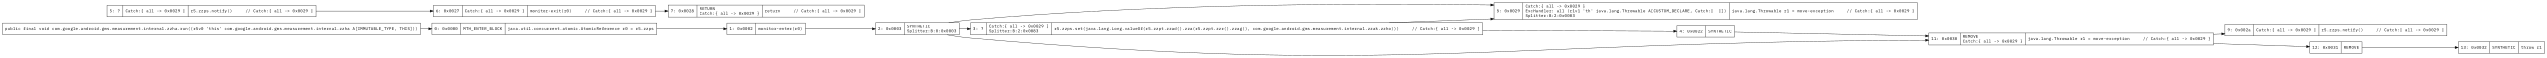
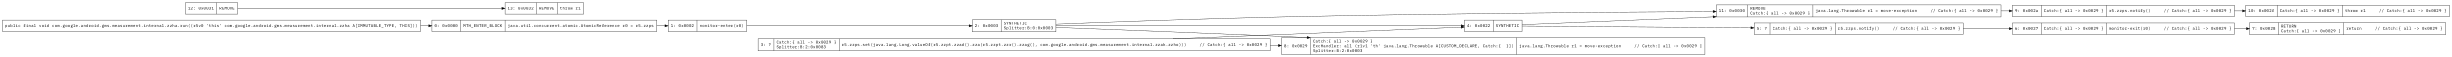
node "10: 0x002f": added
edge "4: 0x0022" -> "5: ?": added
edge "2: 0x0003" -> "3: ?": now "2: 0x0003" -> "4: 0x0022"
edge "11: 0x0030" -> "12: 0x0031": removed
node "13: 0x0032": text "SYNTHETIC" -> "REMOVE"
